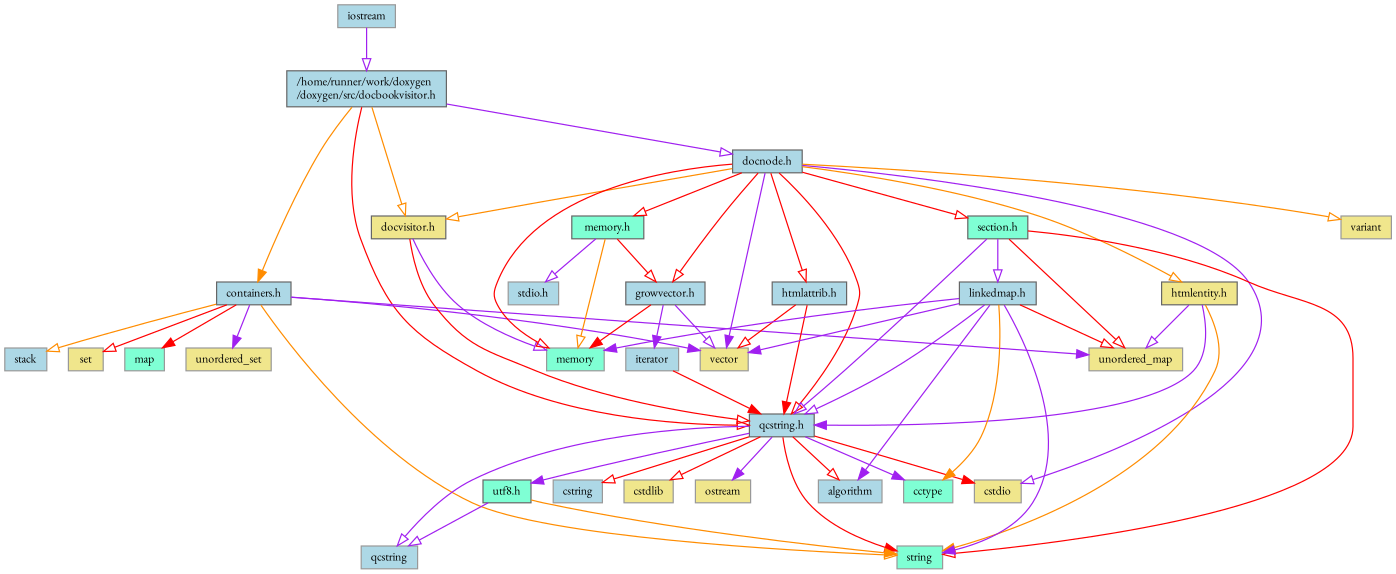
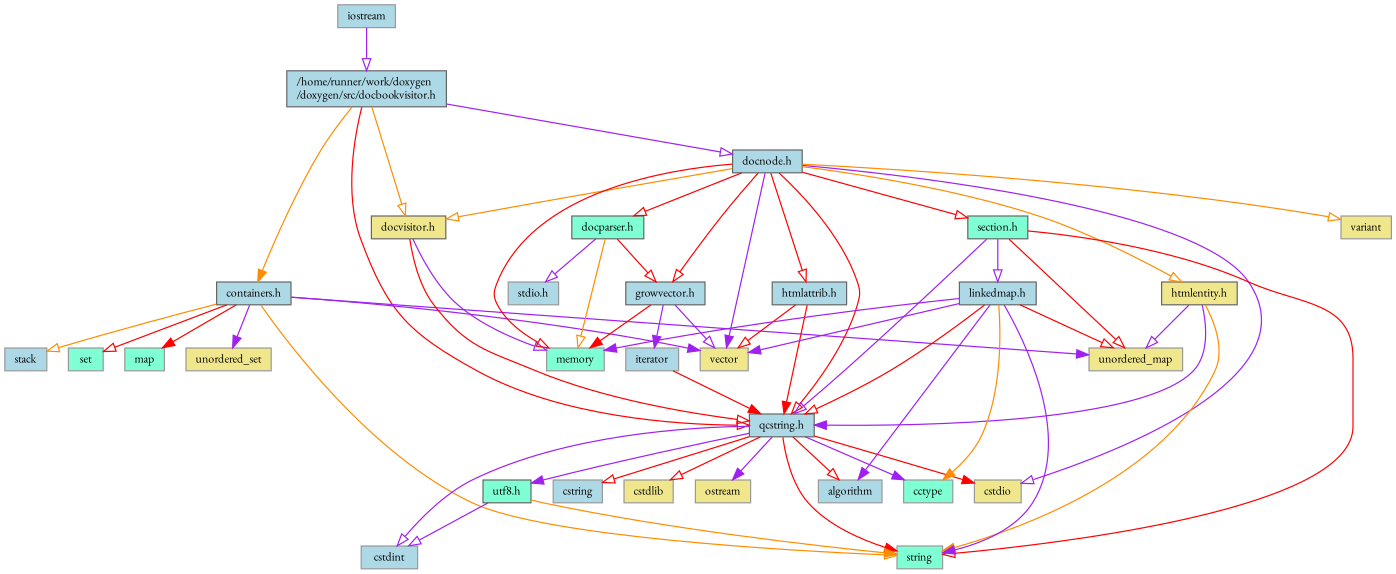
node "memory.h": label "memory.h" -> "docparser.h"
node "set": fillcolor khaki -> aquamarine
edge "linkedmap.h" -> "qcstring.h": color purple -> red
node "qcstring": label "qcstring" -> "cstdint"
